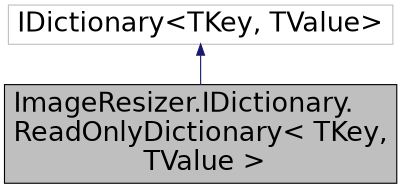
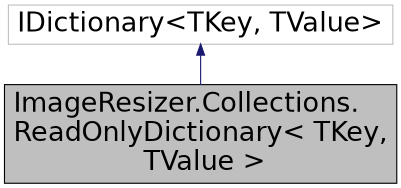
node "ImageResizer.IDictionary. ReadOnlyDictionary< TKey, TValue >": label "ImageResizer.IDictionary. ReadOnlyDictionary< TKey, TValue >" -> "ImageResizer.Collections. ReadOnlyDictionary< TKey, TValue >"
